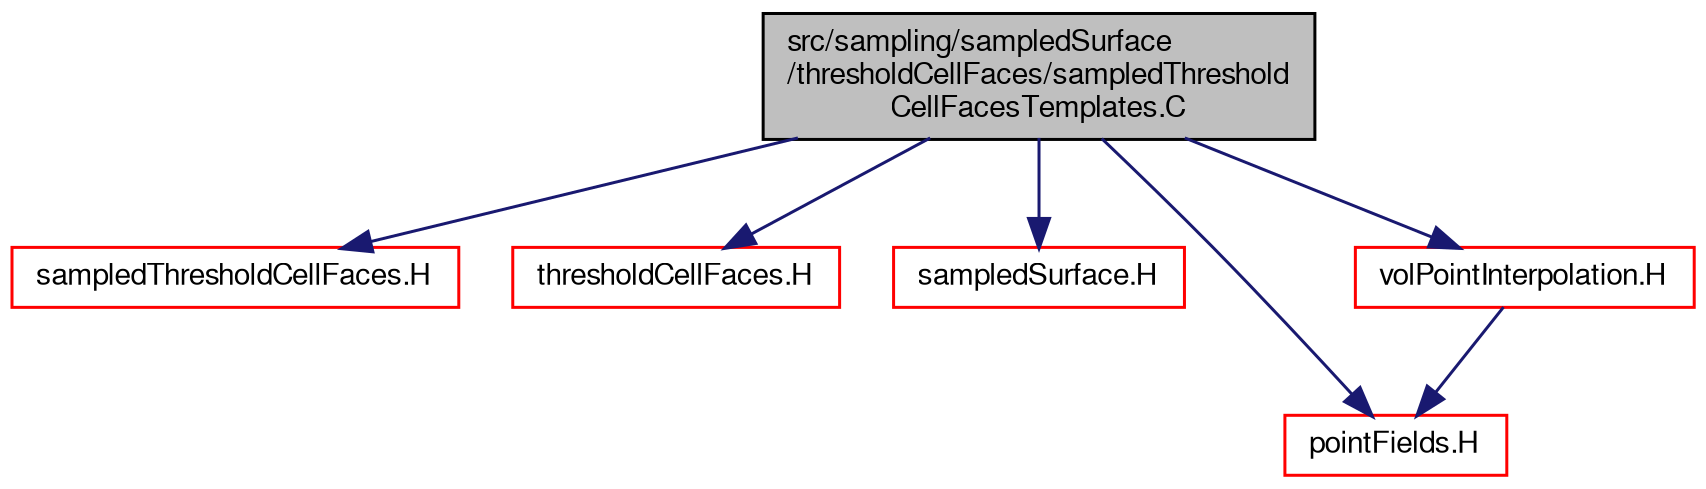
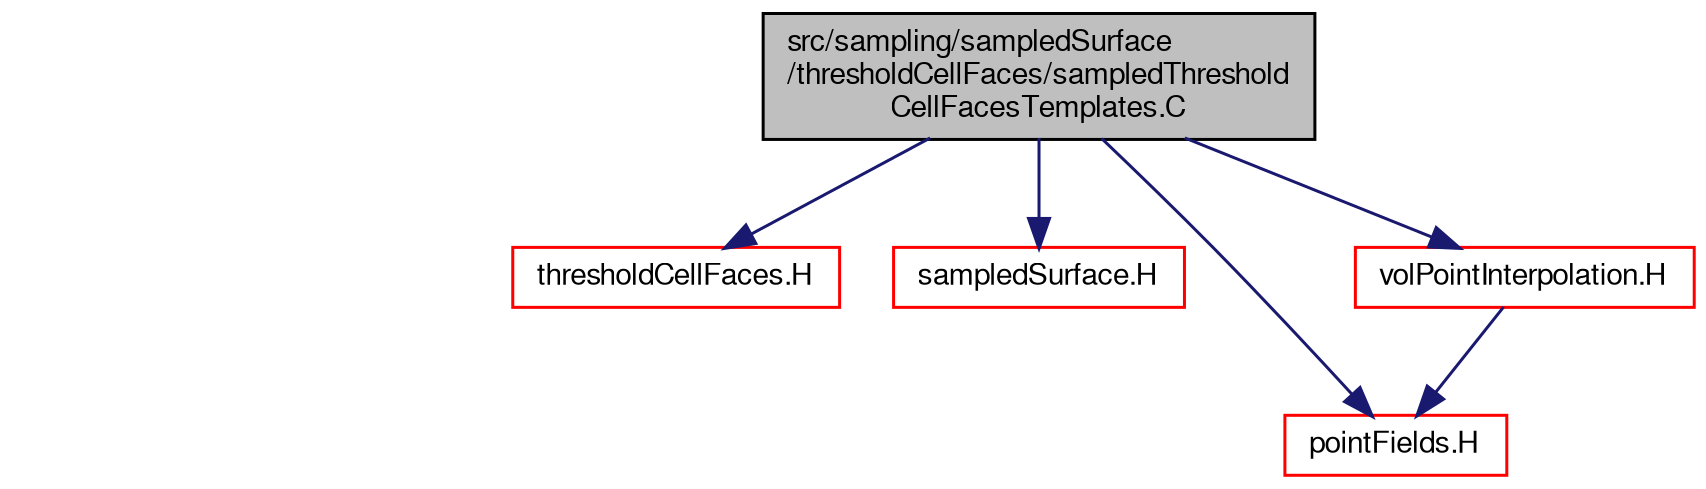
node "sampledThresholdCellFaces.H": removed
